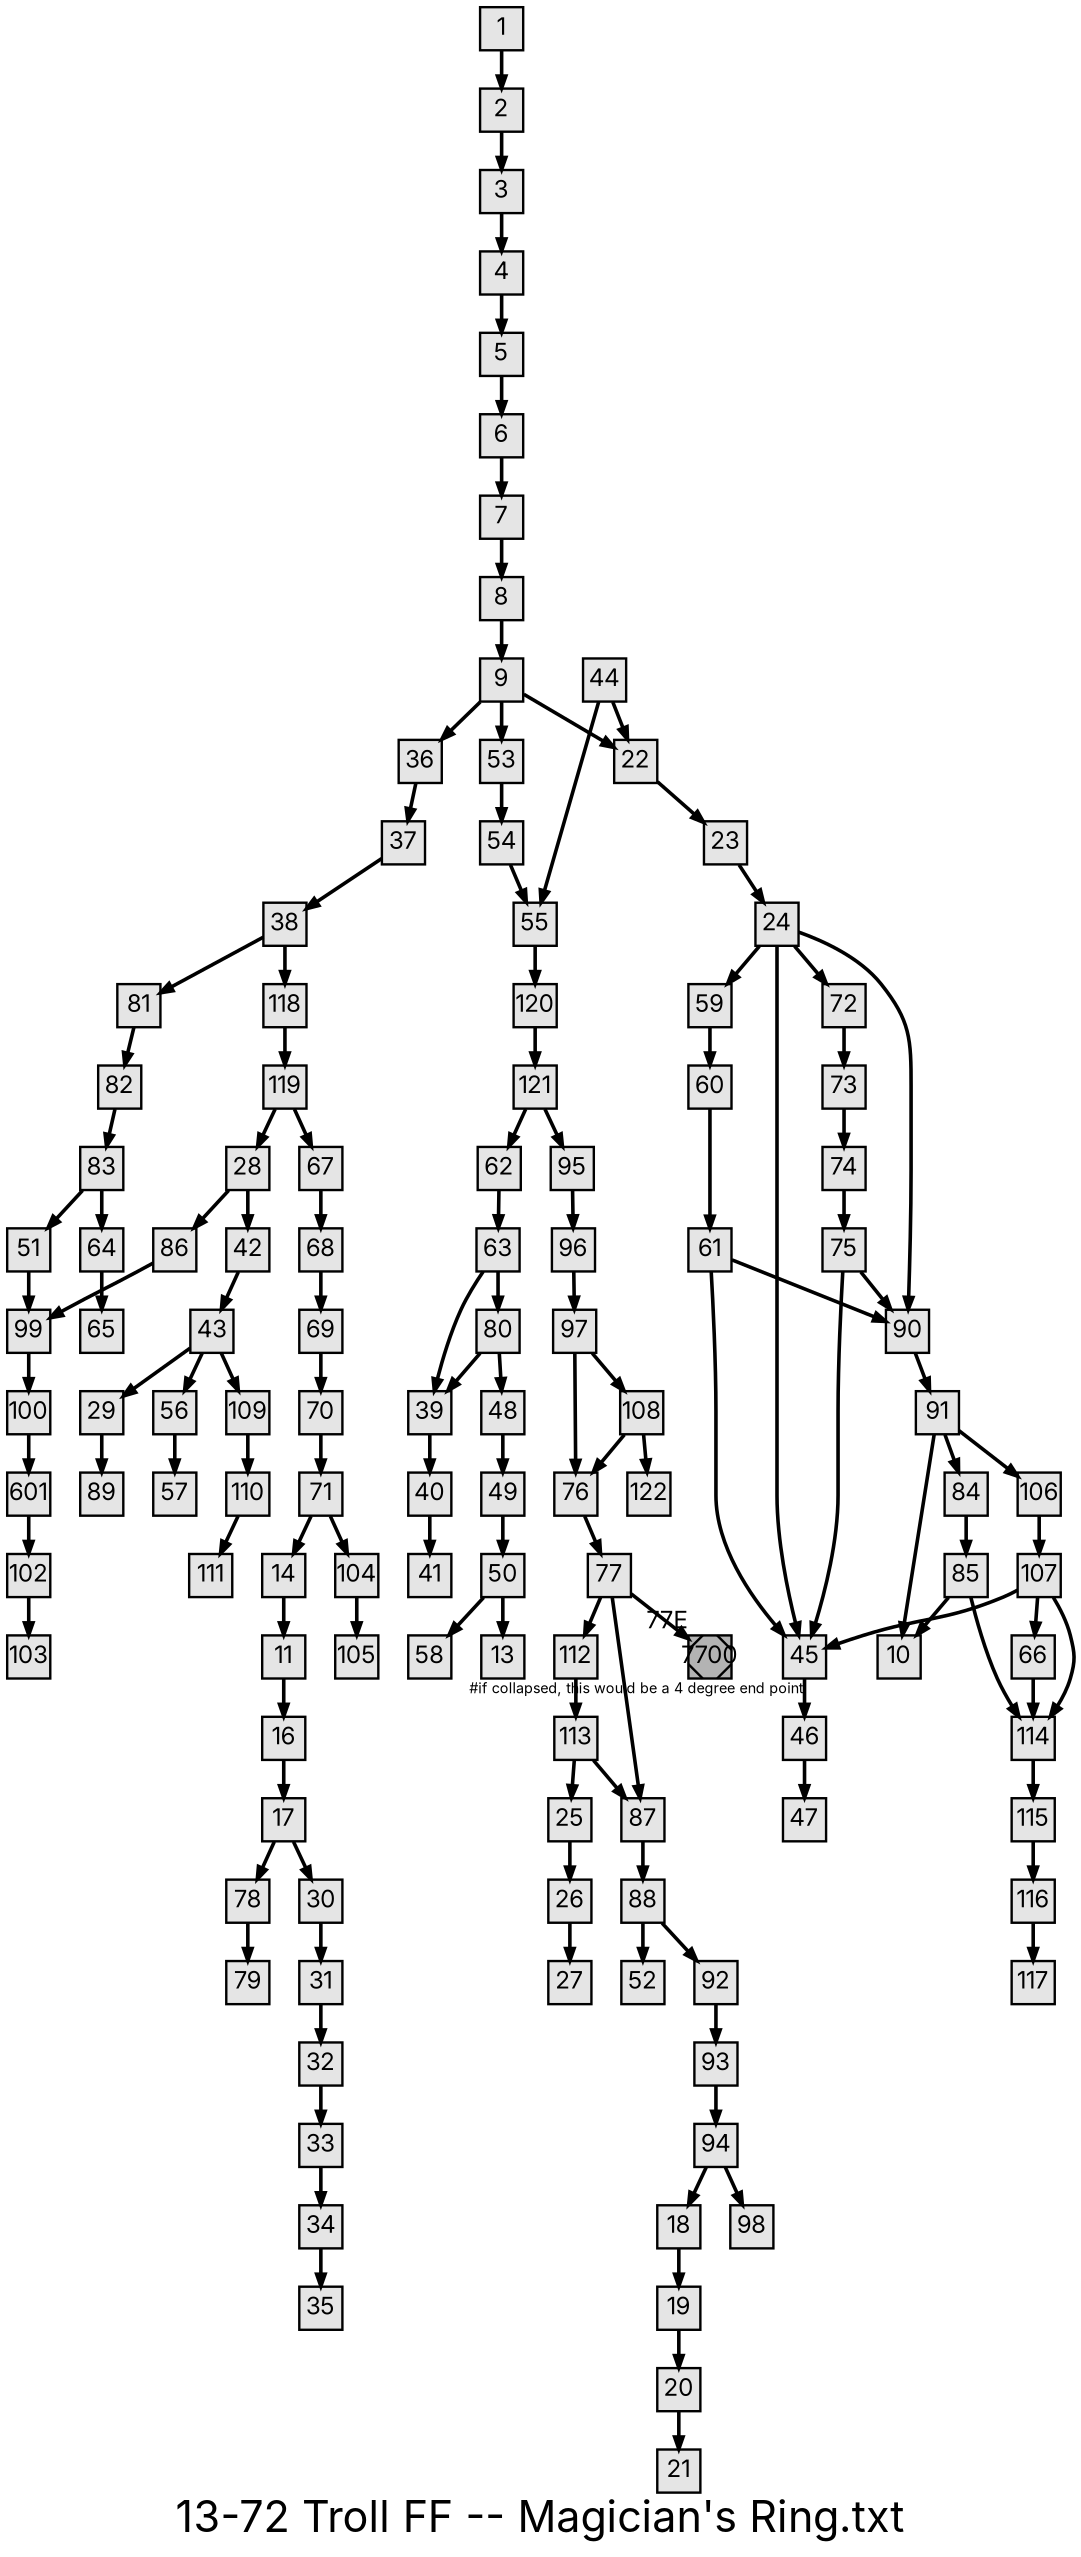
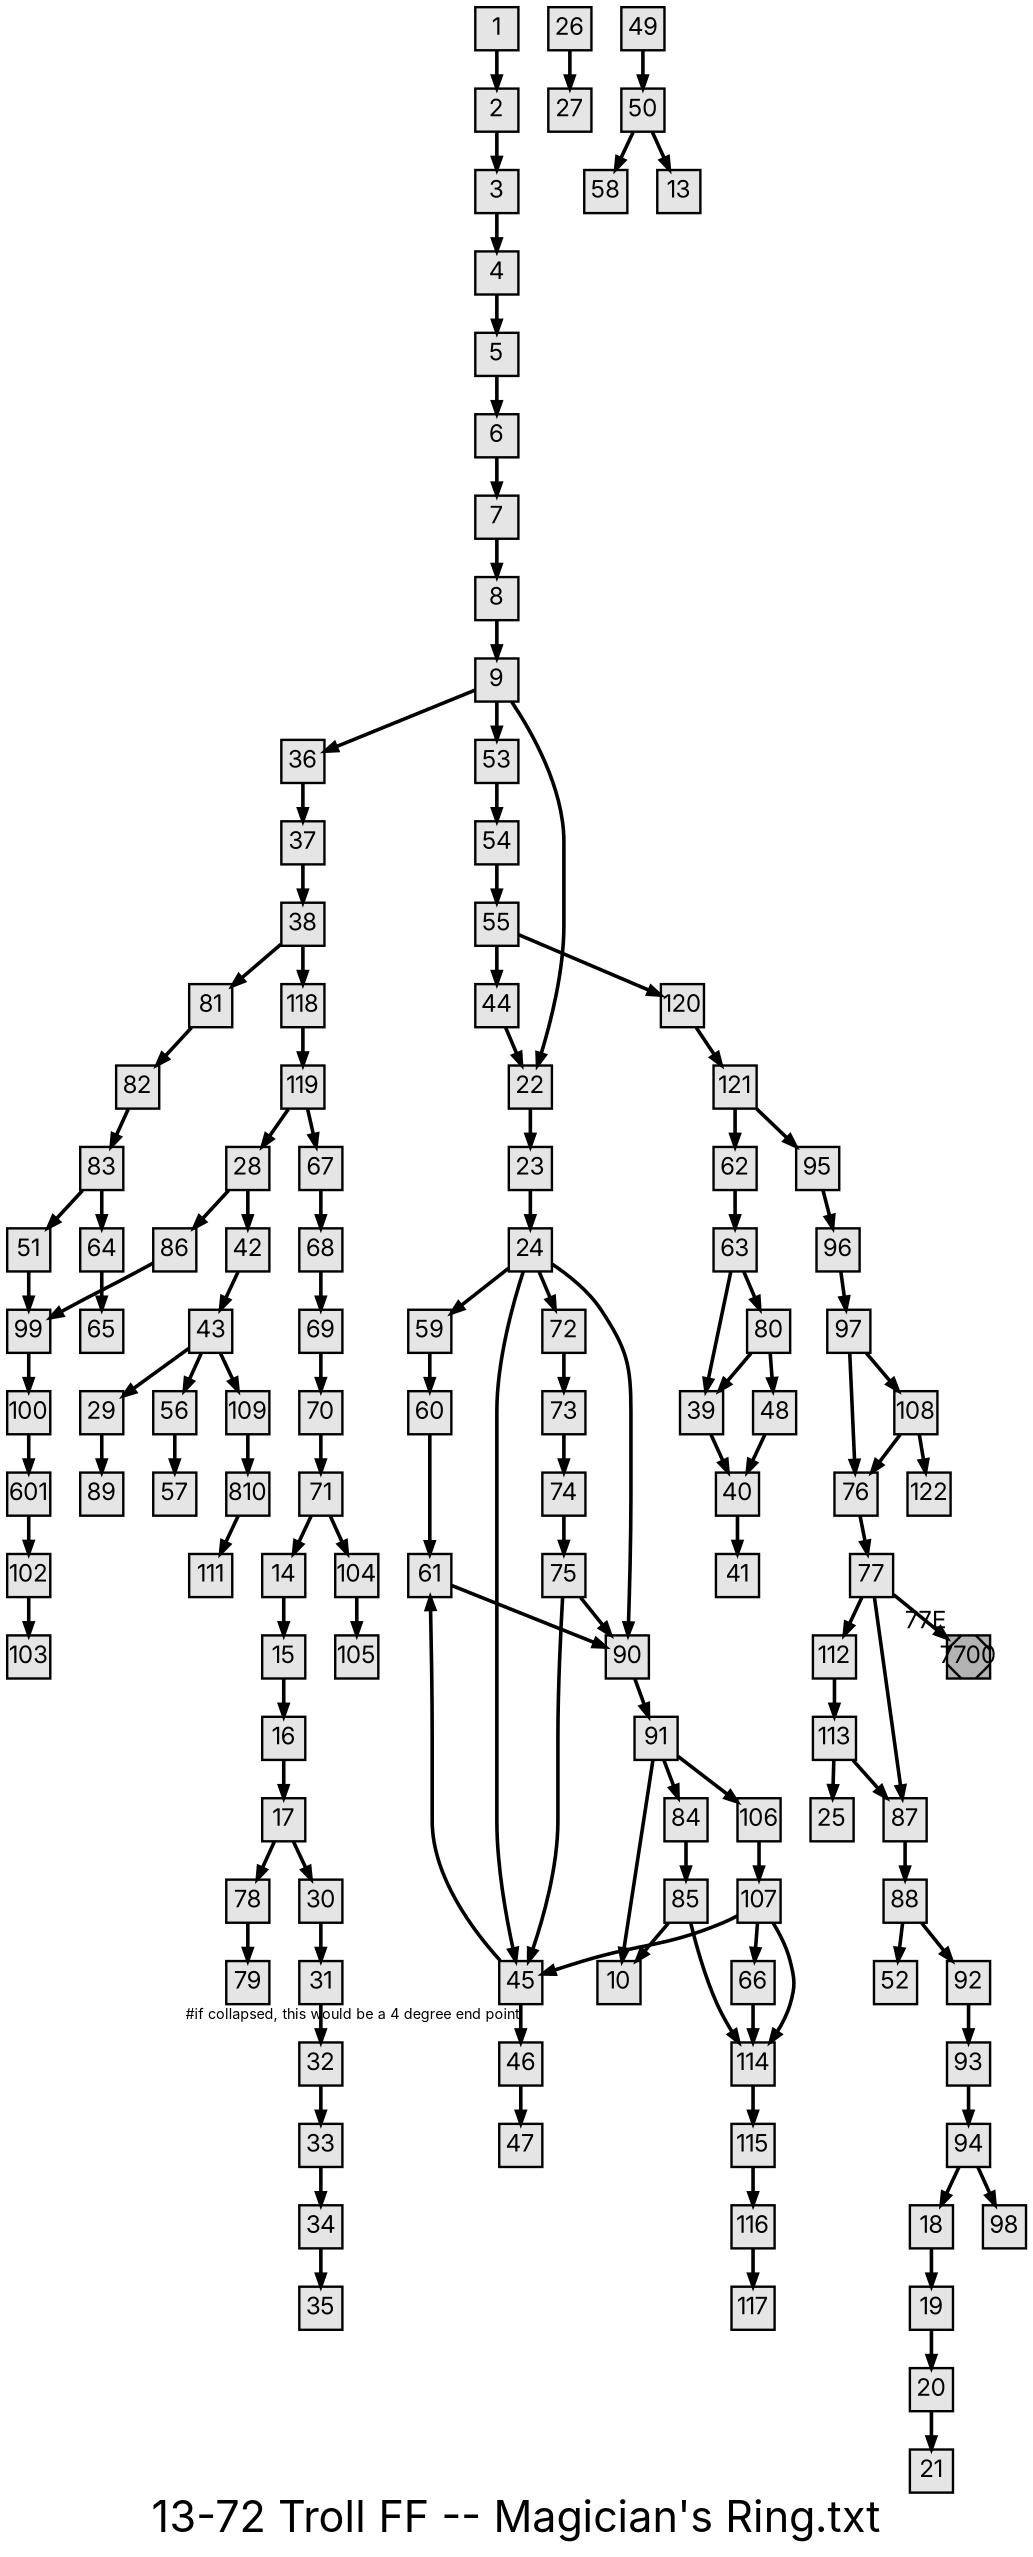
edge "44" -> "55": reversed
edge "48" -> "49": now "48" -> "40"
edge "61" -> "45": reversed
node "110": label "110" -> "810"
node "11": label "11" -> "15"
edge "25" -> "26": removed
